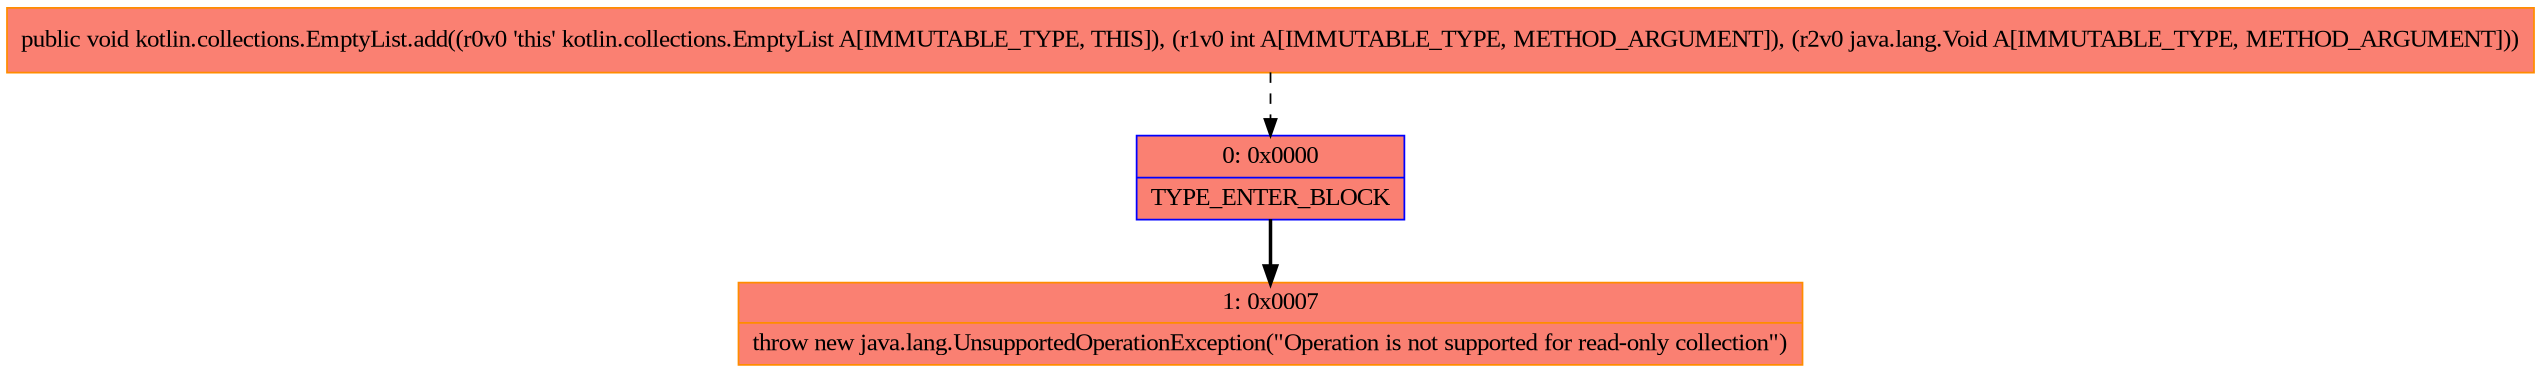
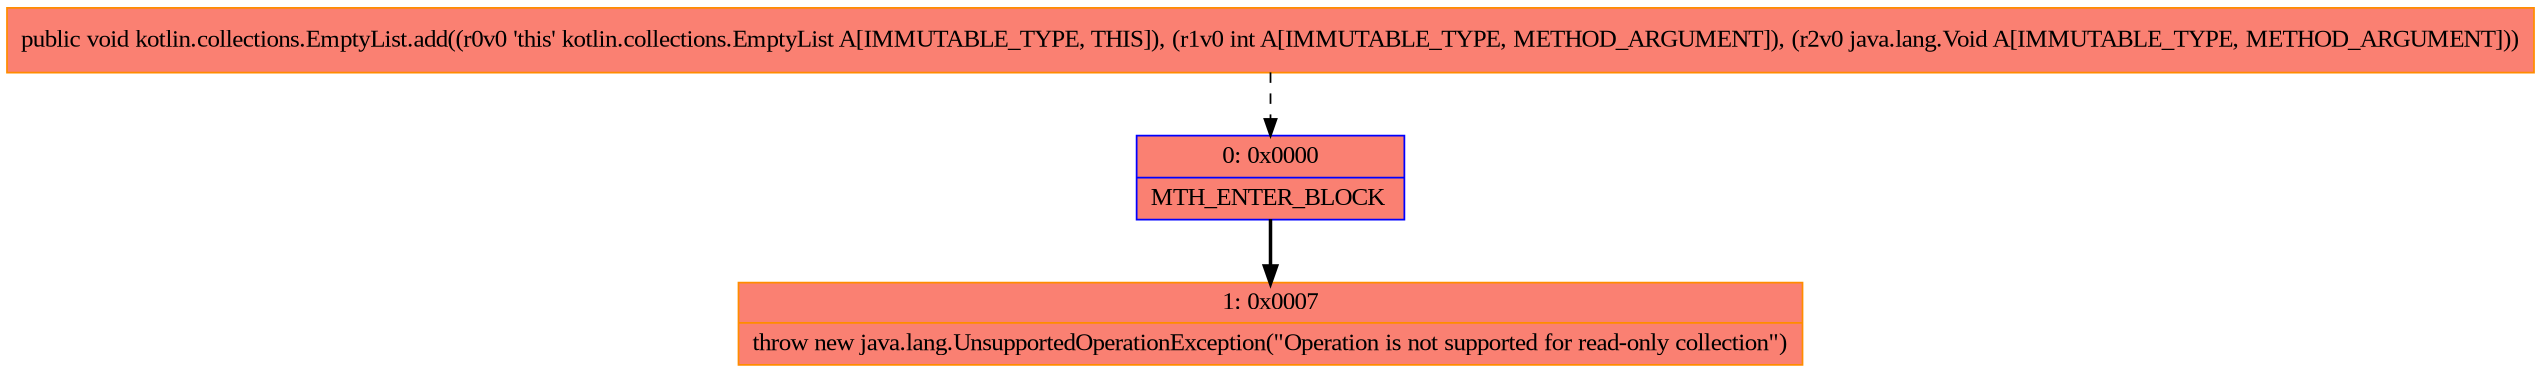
node "0: 0x0000": text "TYPE_ENTER_BLOCK" -> "MTH_ENTER_BLOCK"
